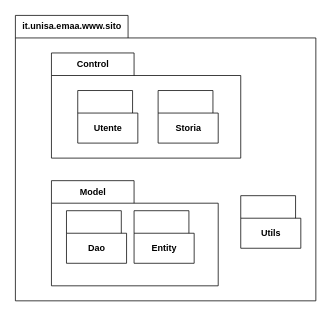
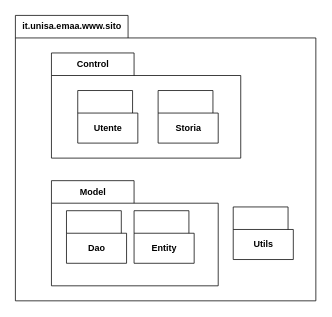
node "Utils": moved (270, 222) -> (263, 233)
